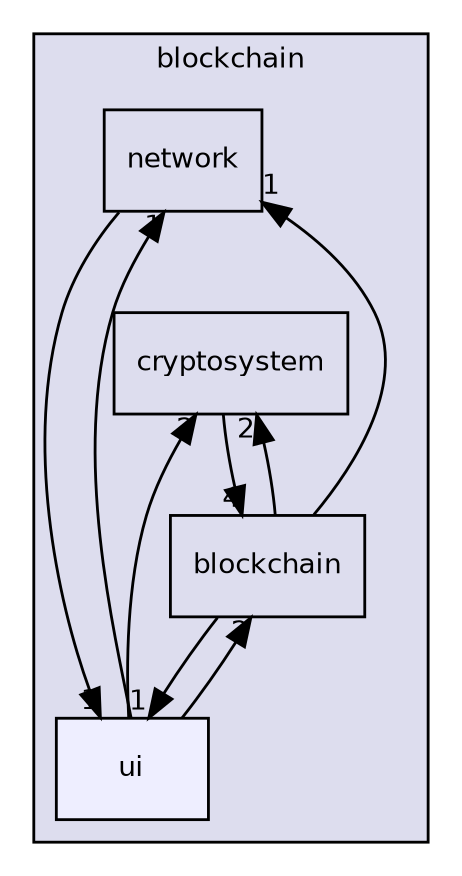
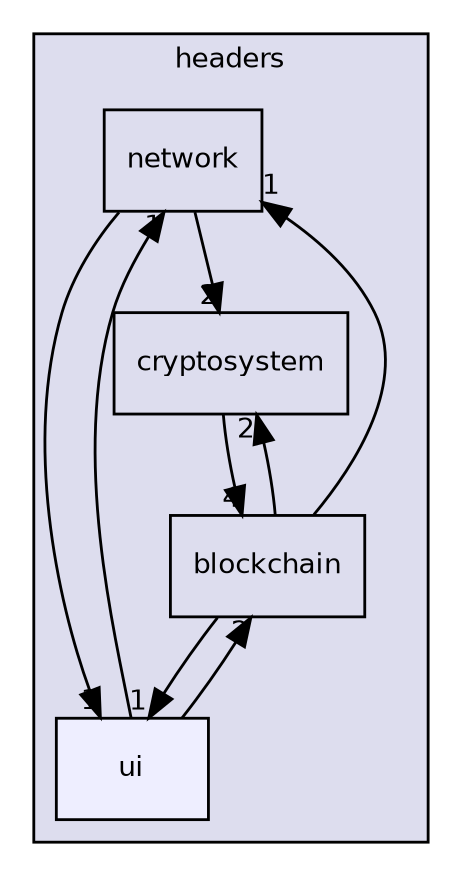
cluster "blockchain": label "blockchain" -> "headers"
edge "ui" -> "cryptosystem": now "network" -> "cryptosystem"
